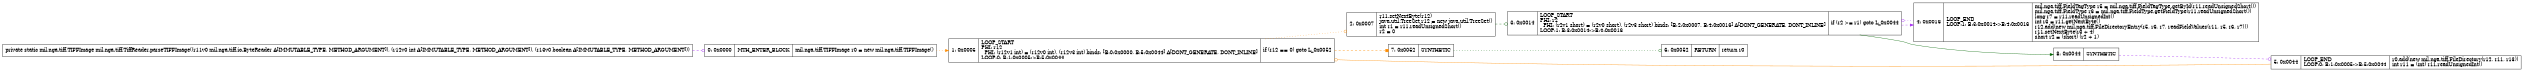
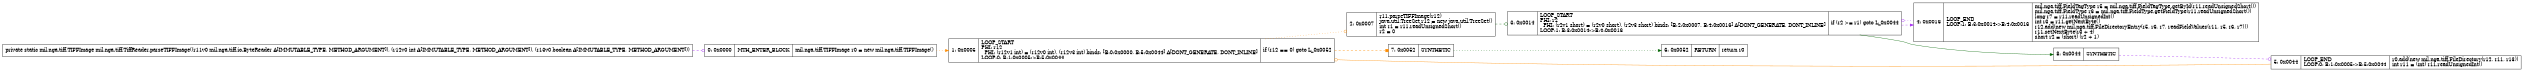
node "2: 0x0007": text "r11.setNextByte(r12)" -> "r11.parseTIFFImage(r12)"
edge "7: 0x0052" -> "6: 0x0052": arrowhead odot -> normal
